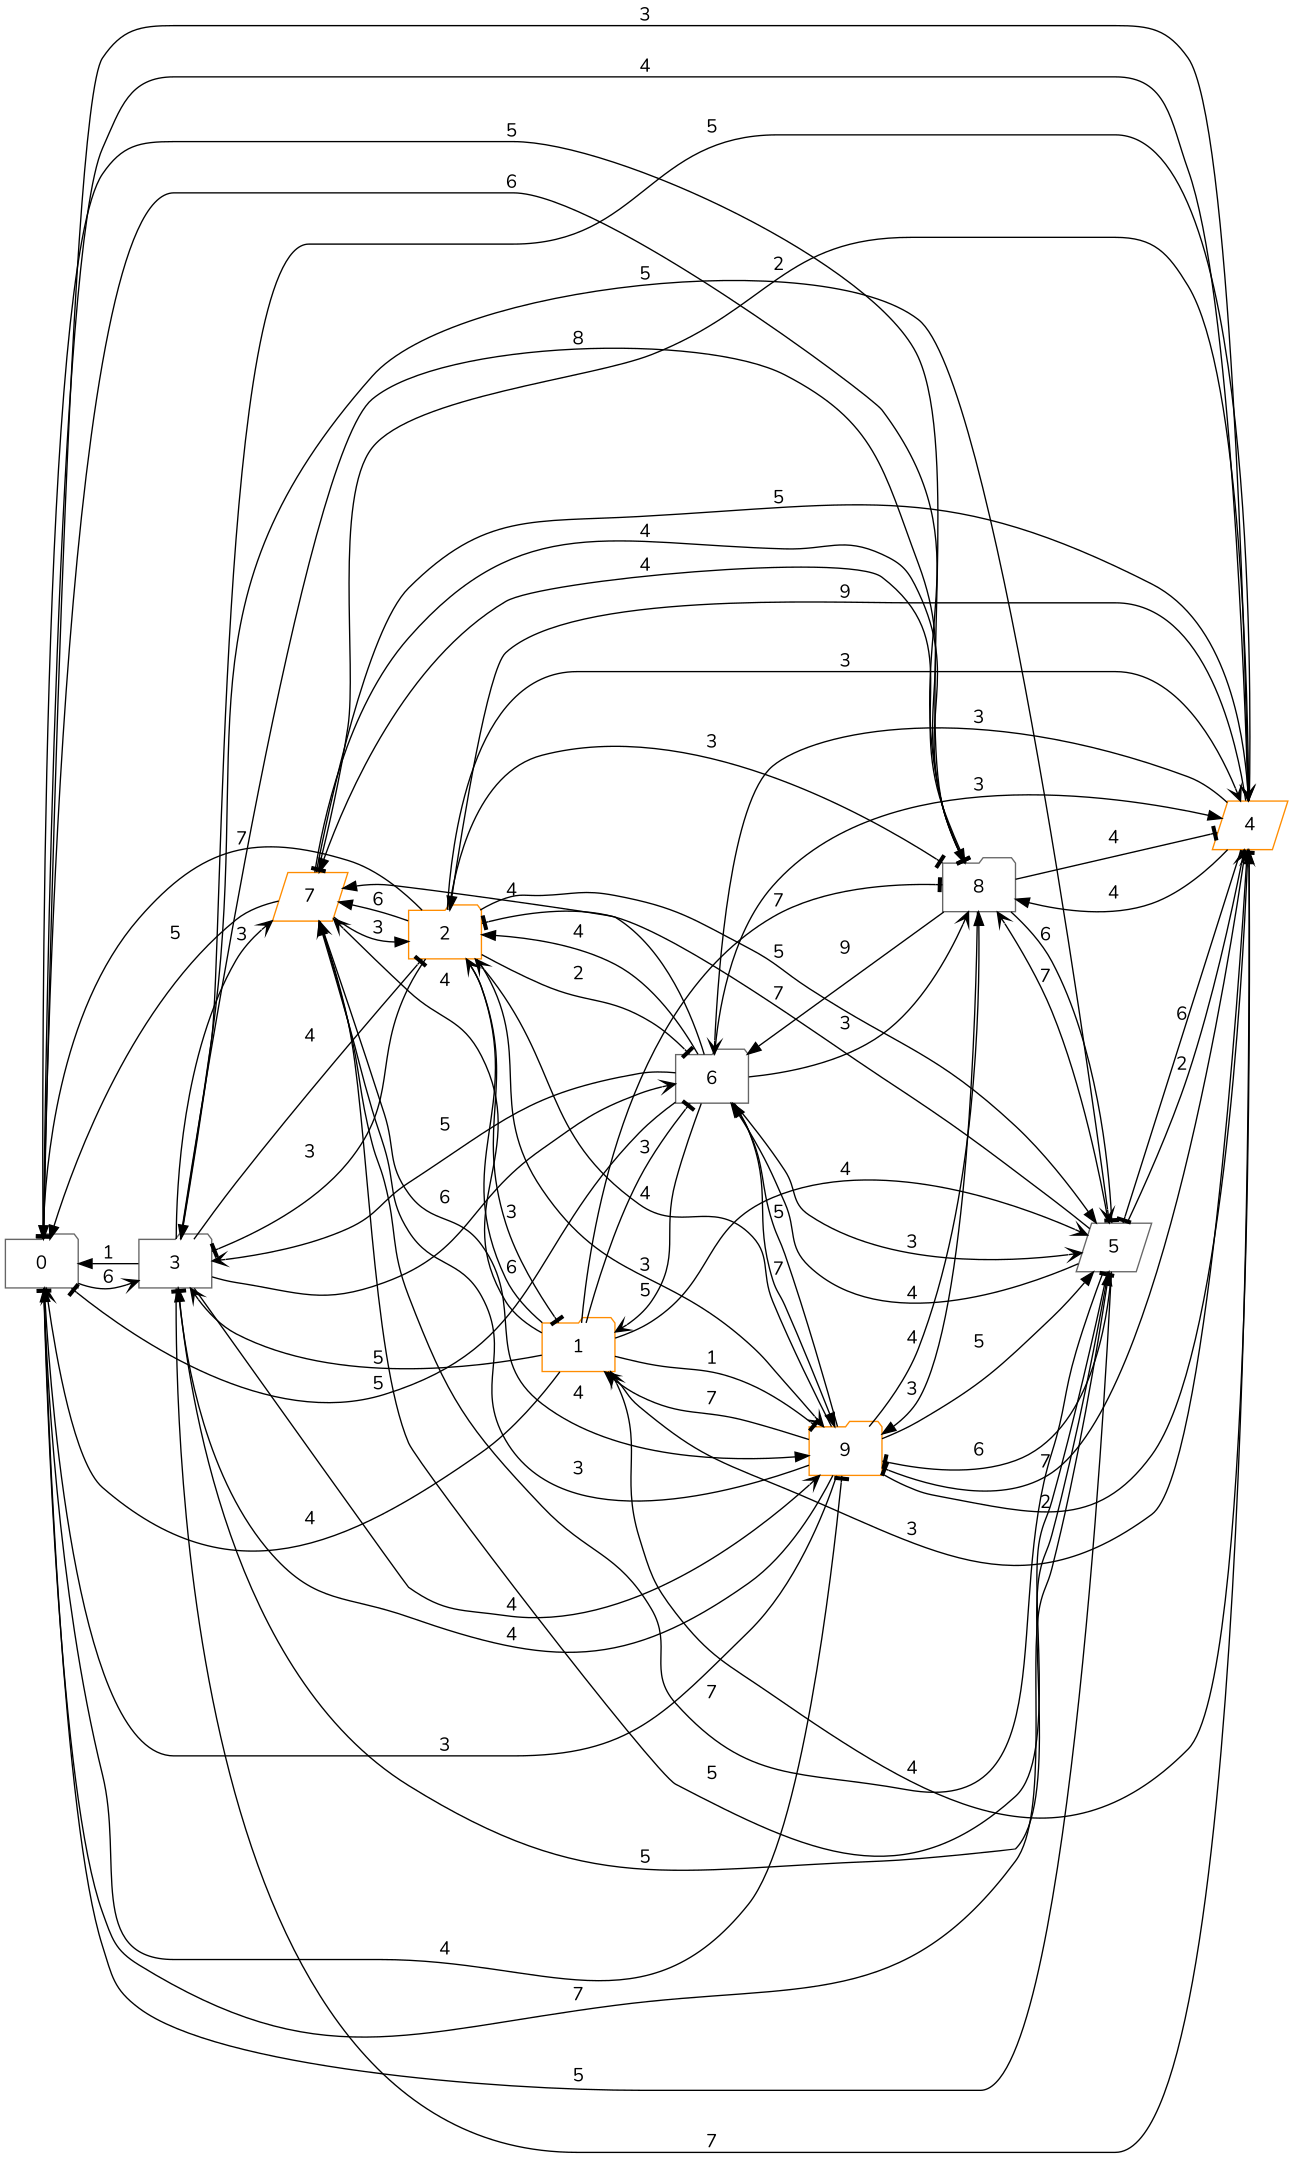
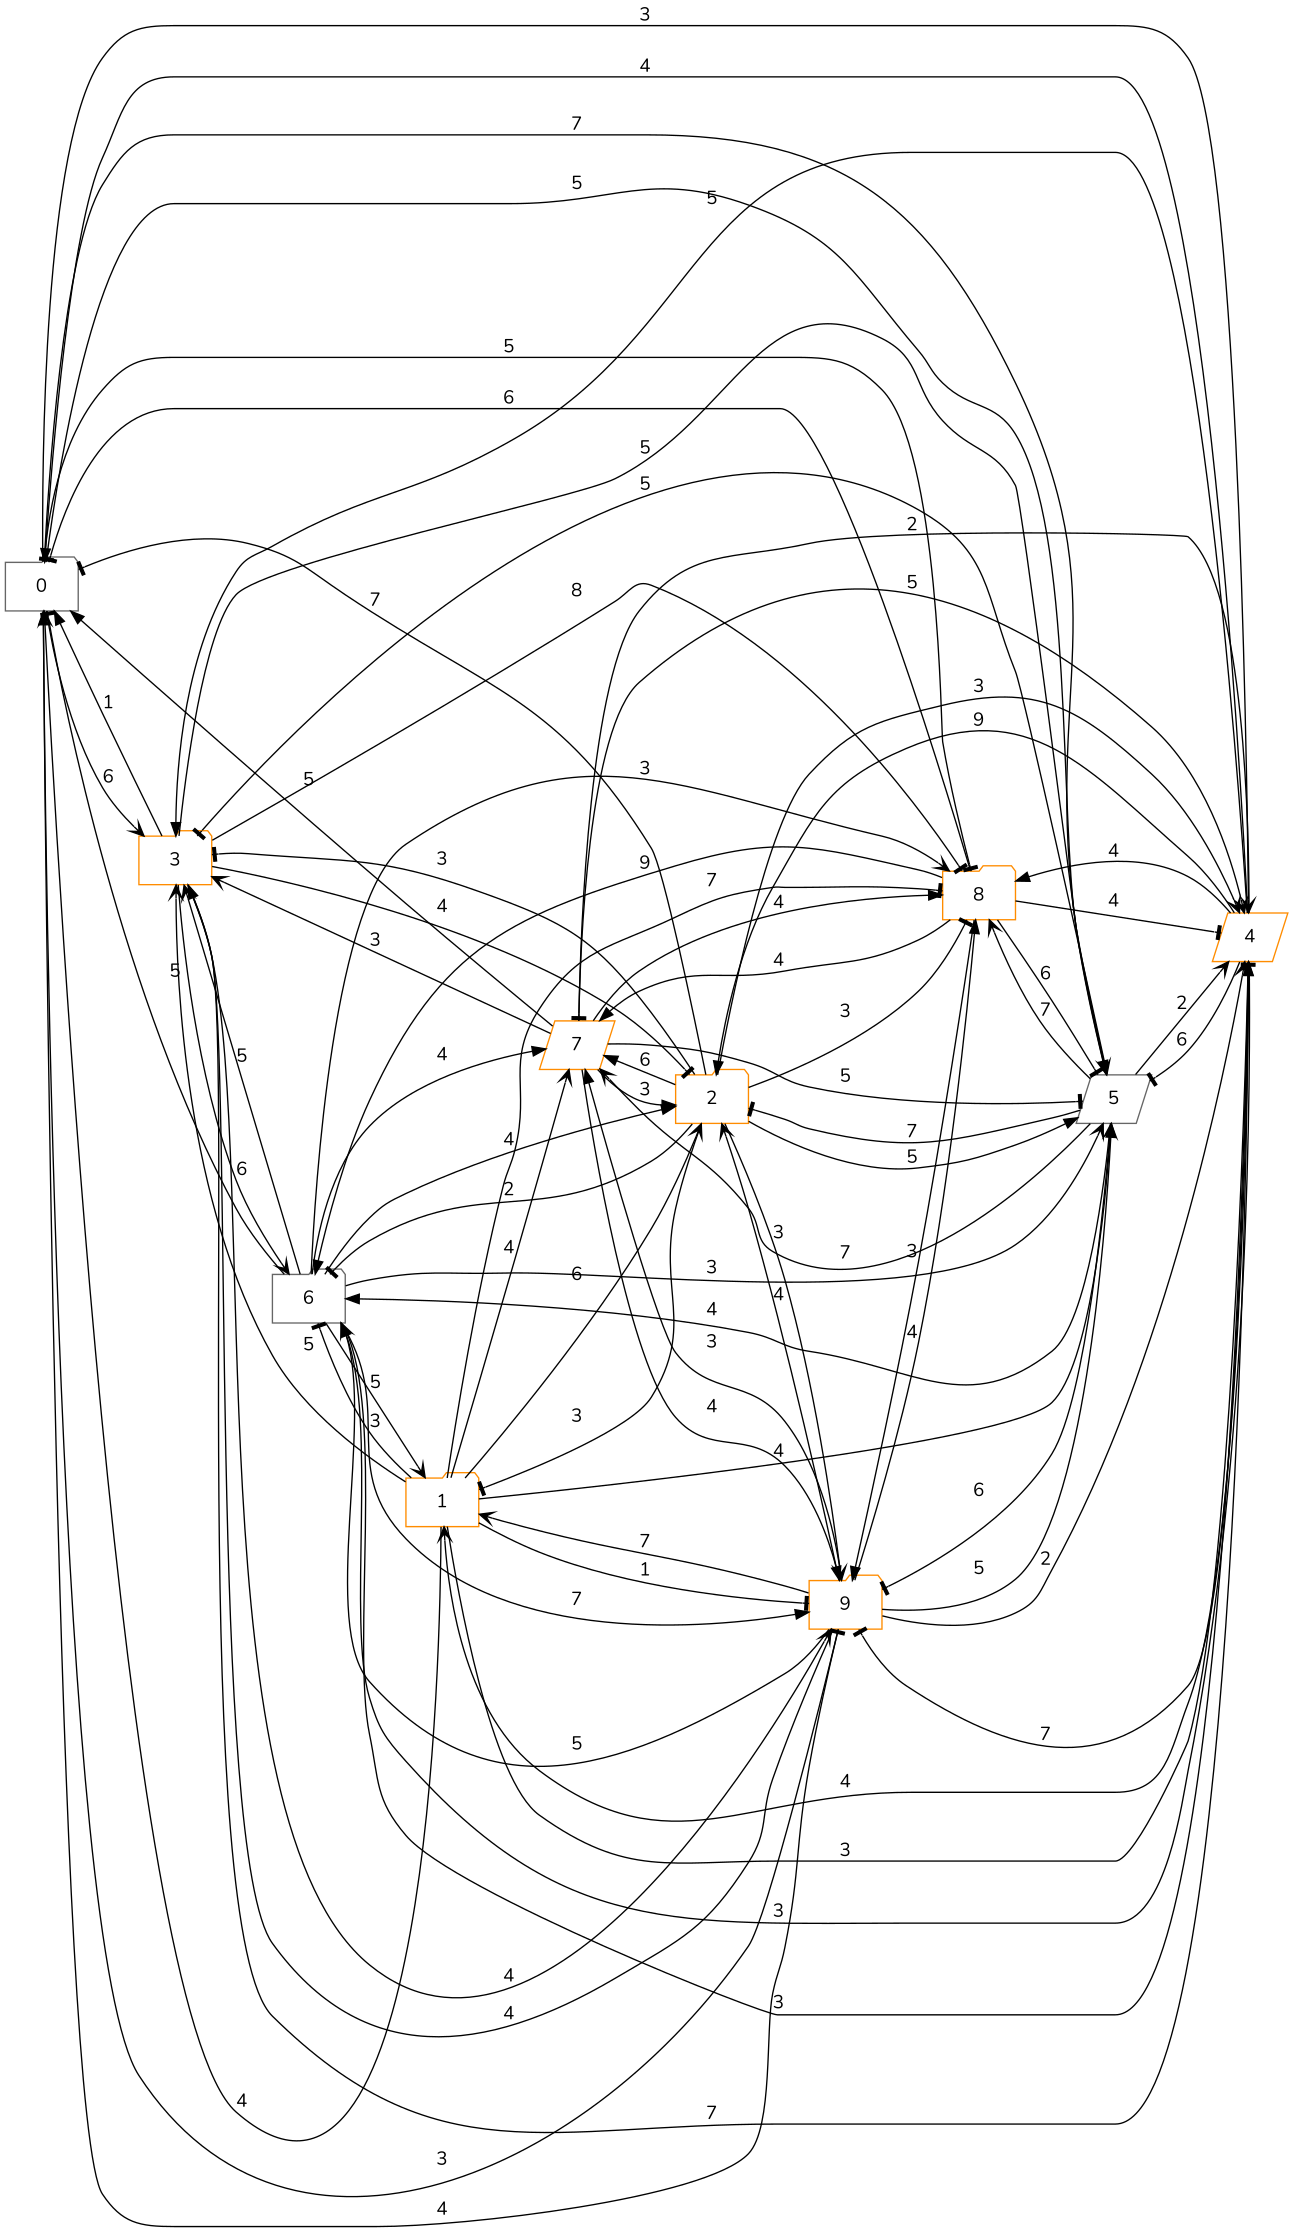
node "8": color gray40 -> darkorange
edge "3" -> "7": reversed
node "3": color gray40 -> darkorange
